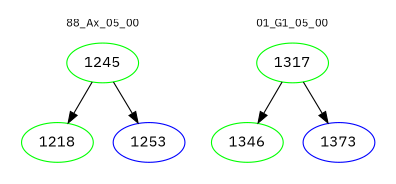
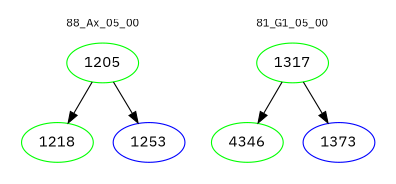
cluster "01_G1_05_00": label "01_G1_05_00" -> "81_G1_05_00"
node "1245": label "1245" -> "1205"
node "1346": label "1346" -> "4346"
